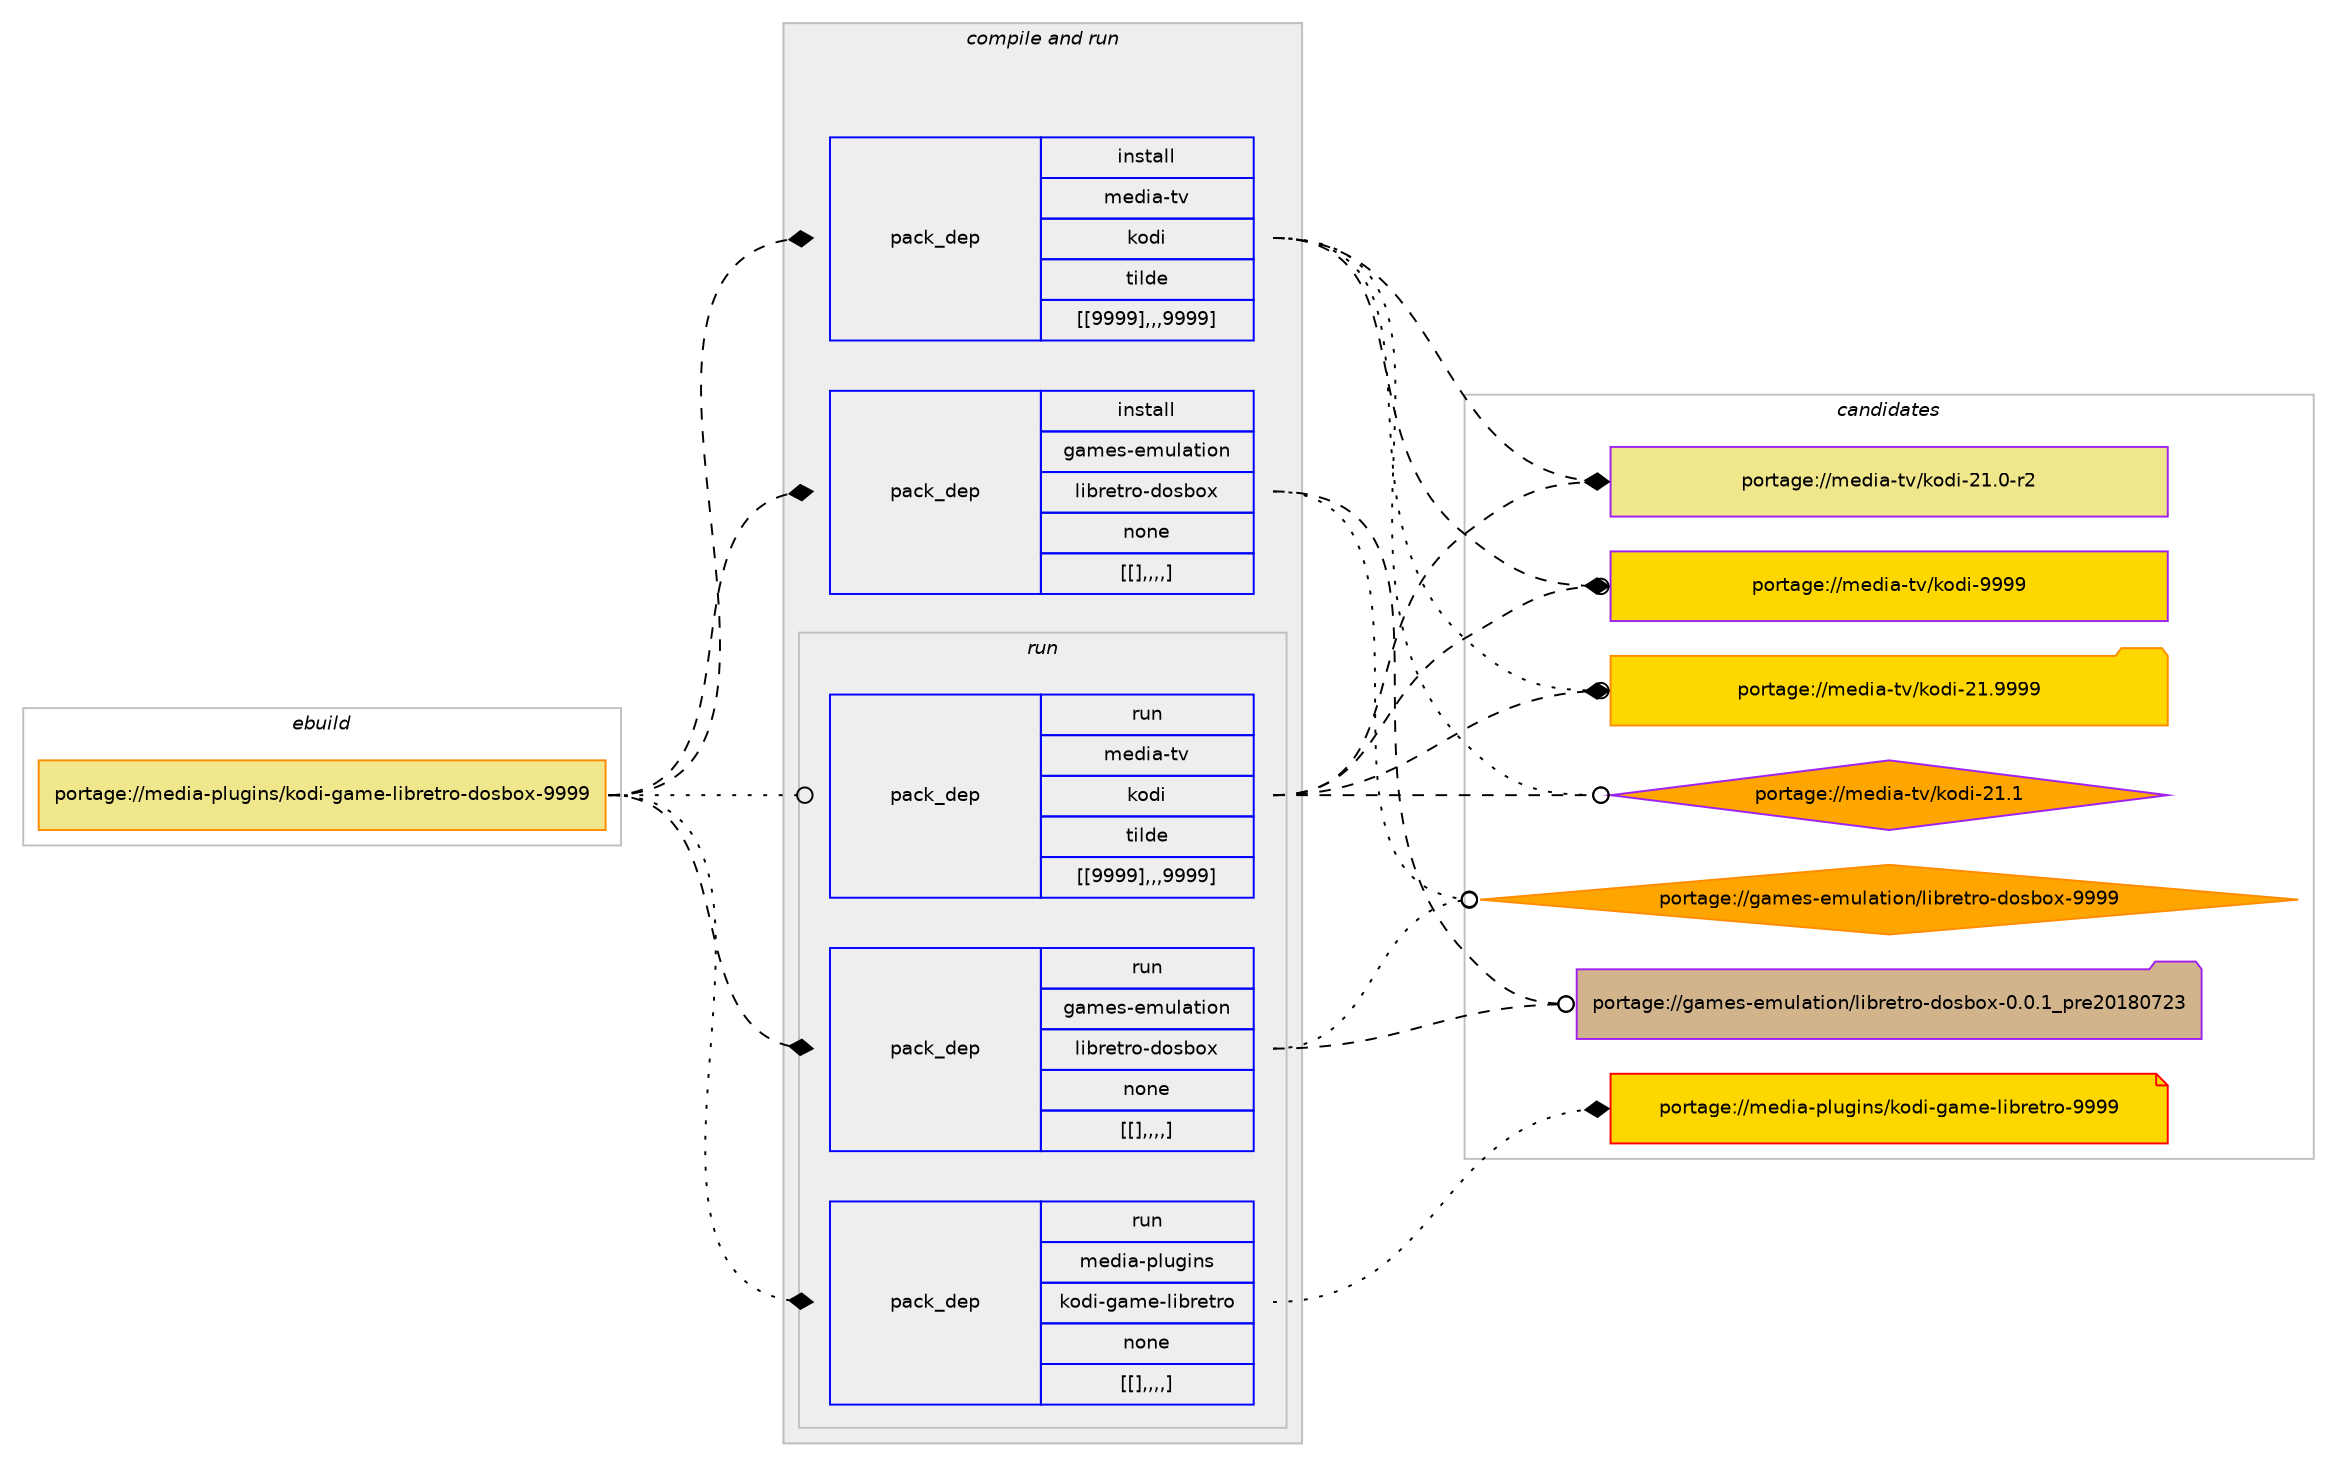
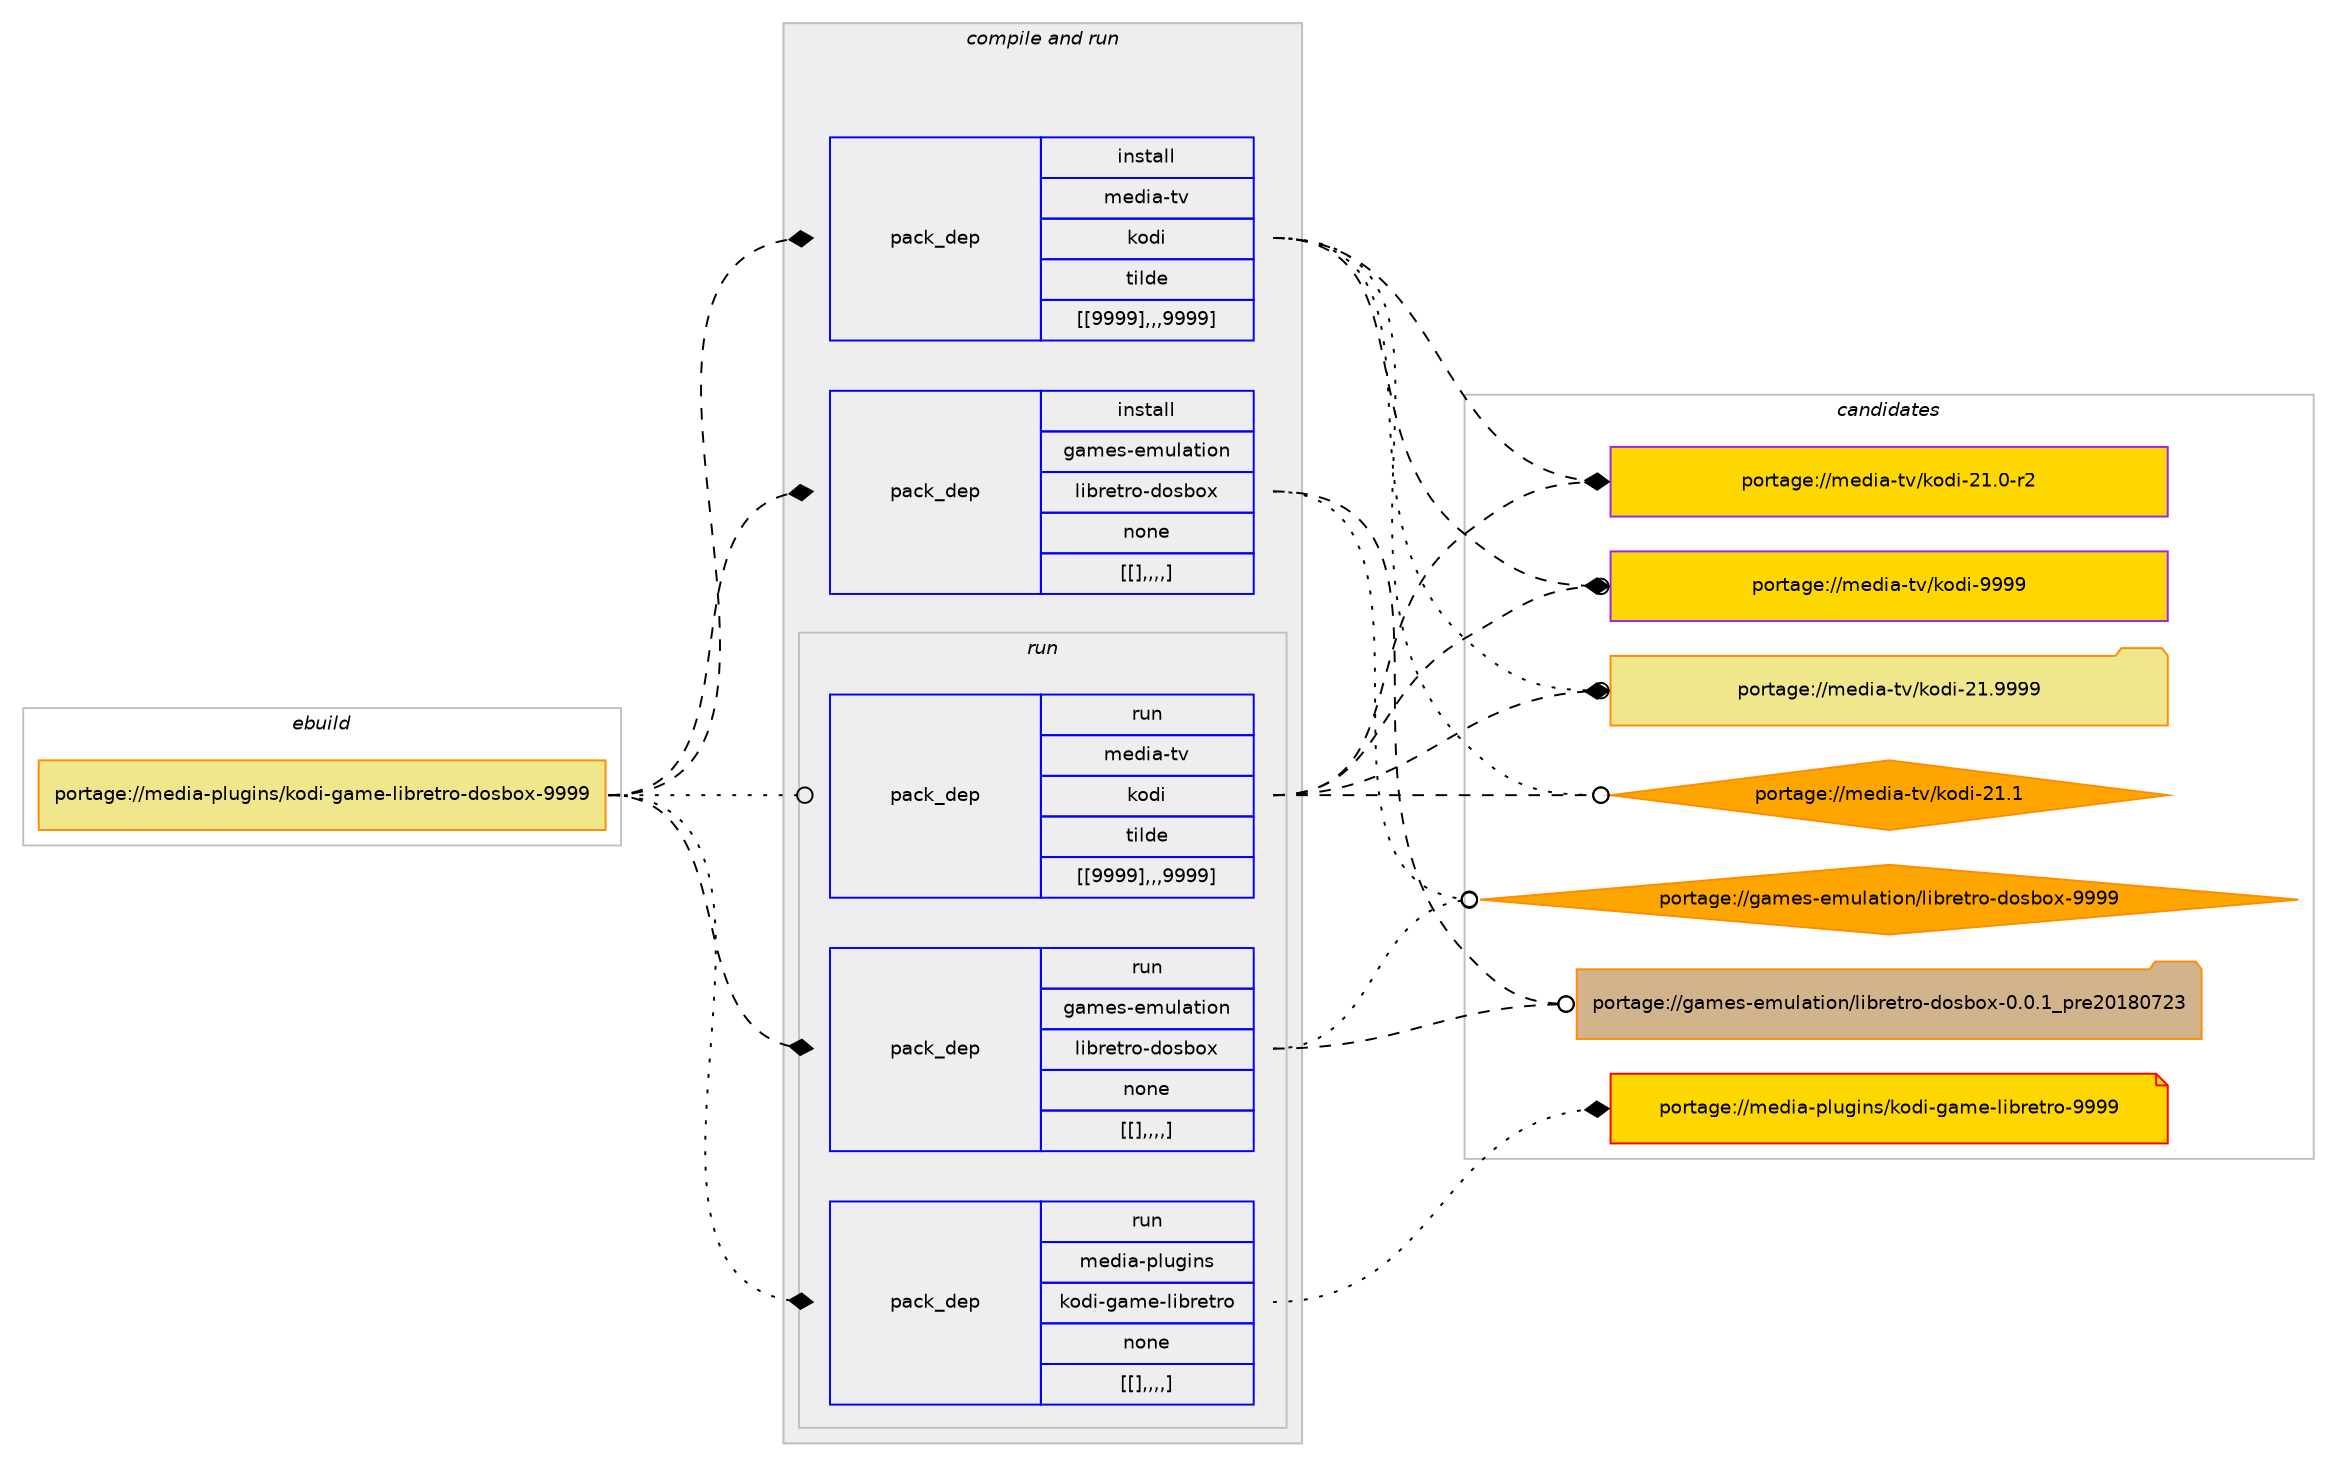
node "portage://media-tv/kodi-21.0-r2": fillcolor khaki -> gold
node "portage://media-tv/kodi-21.9999": fillcolor gold -> khaki
node "portage://media-tv/kodi-21.1": color purple -> darkorange
node "portage://games-emulation/libretro-dosbox-0.0.1_pre20180723": color purple -> darkorange
